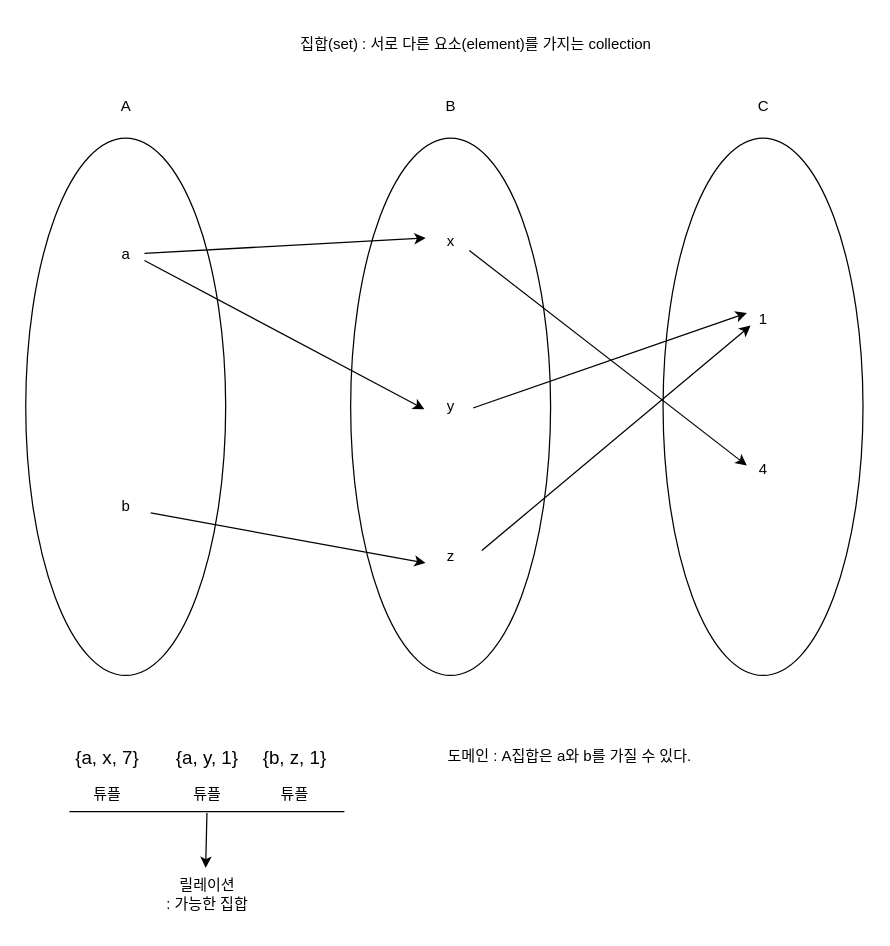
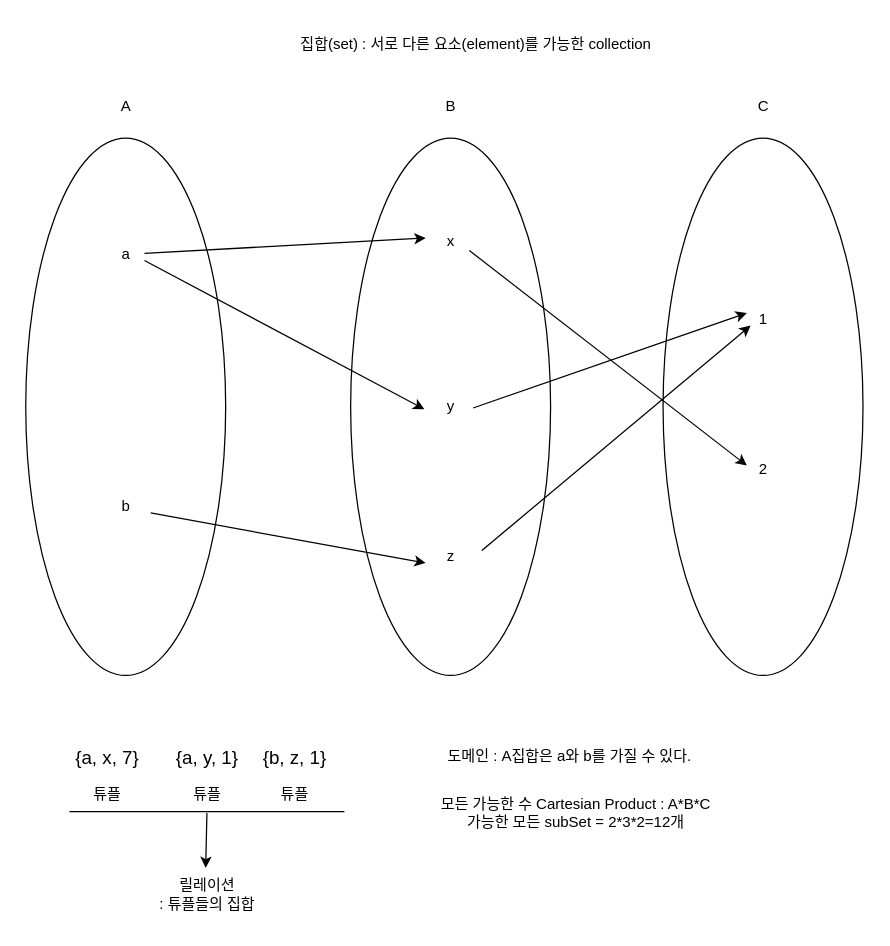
node "집합(set) : 서로 다른 요소(element)를 가지는 collection": label "집합(set) : 서로 다른 요소(element)를 가지는 collection" -> "집합(set) : 서로 다른 요소(element)를 가능한 collection"
node "4": label "4" -> "2"
node "모든 가능한 수 Cartesian Product : A*B*C 가능한 모든 subSet = 2*3*2=12개": added
node "릴레이션 : 가능한 집합": label "릴레이션 : 가능한 집합" -> "릴레이션 : 튜플들의 집합"
